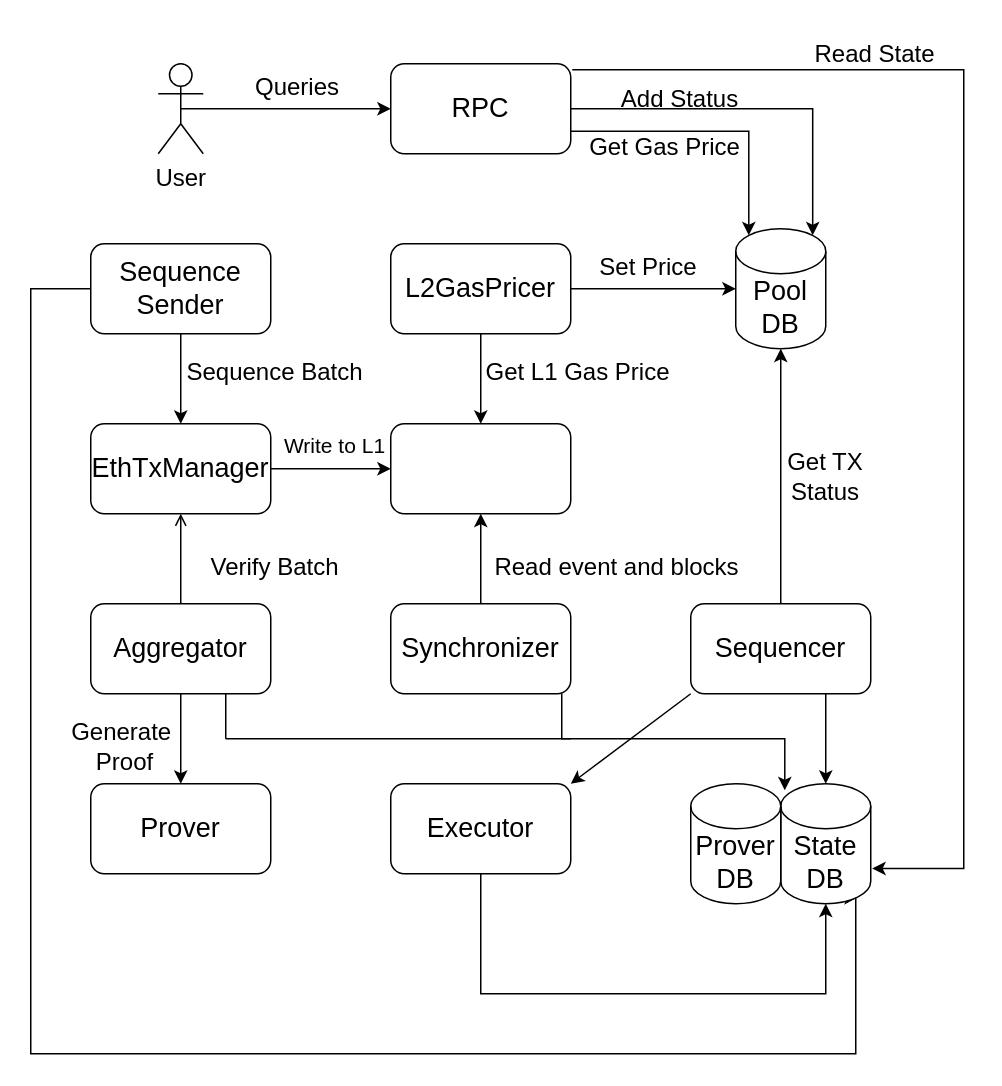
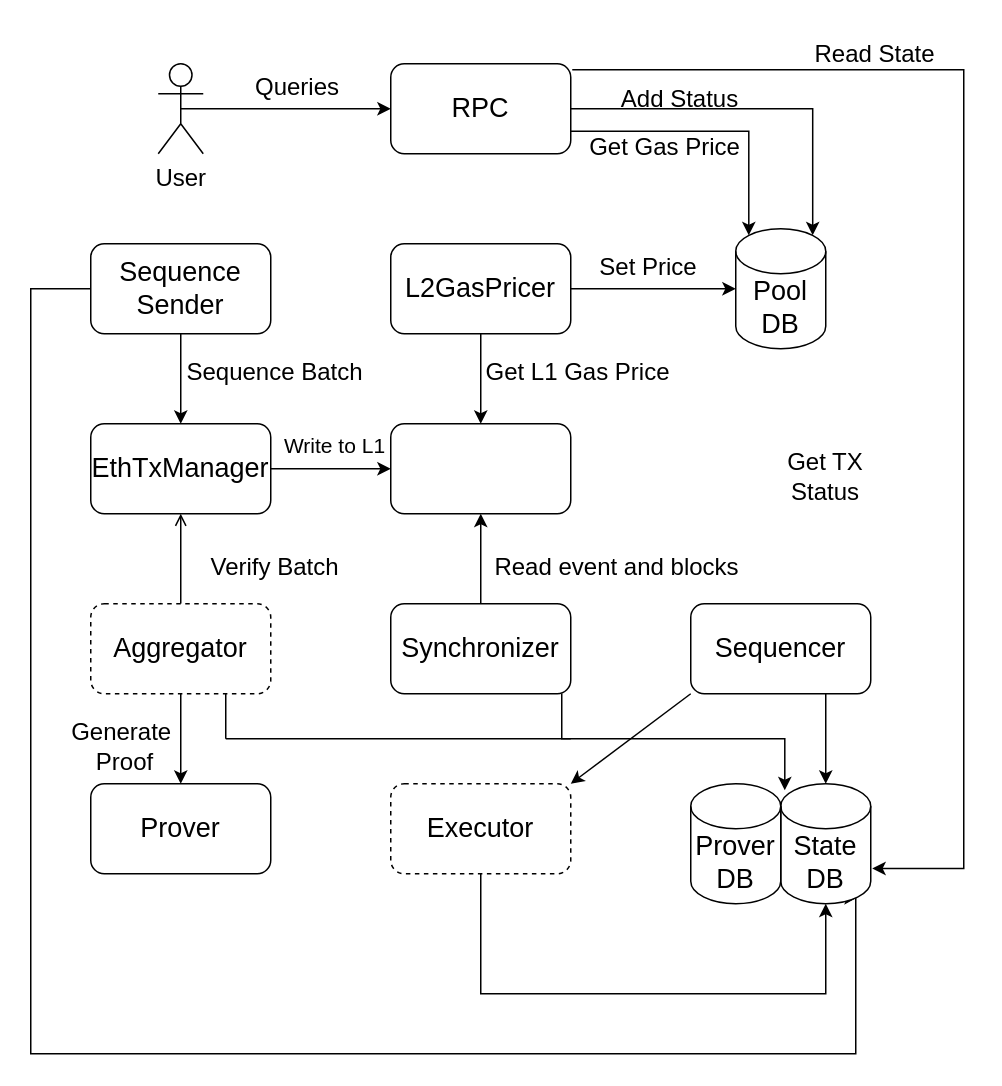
edge "Sequencer" -> "PoolDB": removed
node "Aggregator": style solid -> dashed
node "Executor": style solid -> dashed
